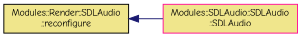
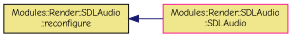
node "Modules::SDLAudio::SDLAudio ::SDLAudio": label "Modules::SDLAudio::SDLAudio ::SDLAudio" -> "Modules::Render::SDLAudio ::SDLAudio"
